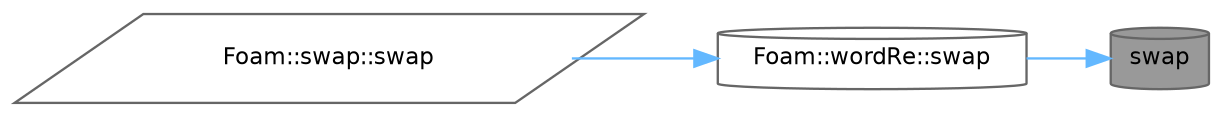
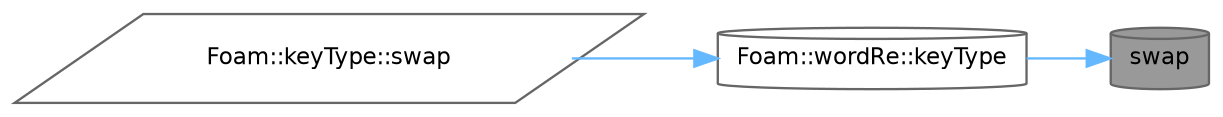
node "Foam::swap::swap": label "Foam::swap::swap" -> "Foam::keyType::swap"
node "Foam::wordRe::swap": label "Foam::wordRe::swap" -> "Foam::wordRe::keyType"
